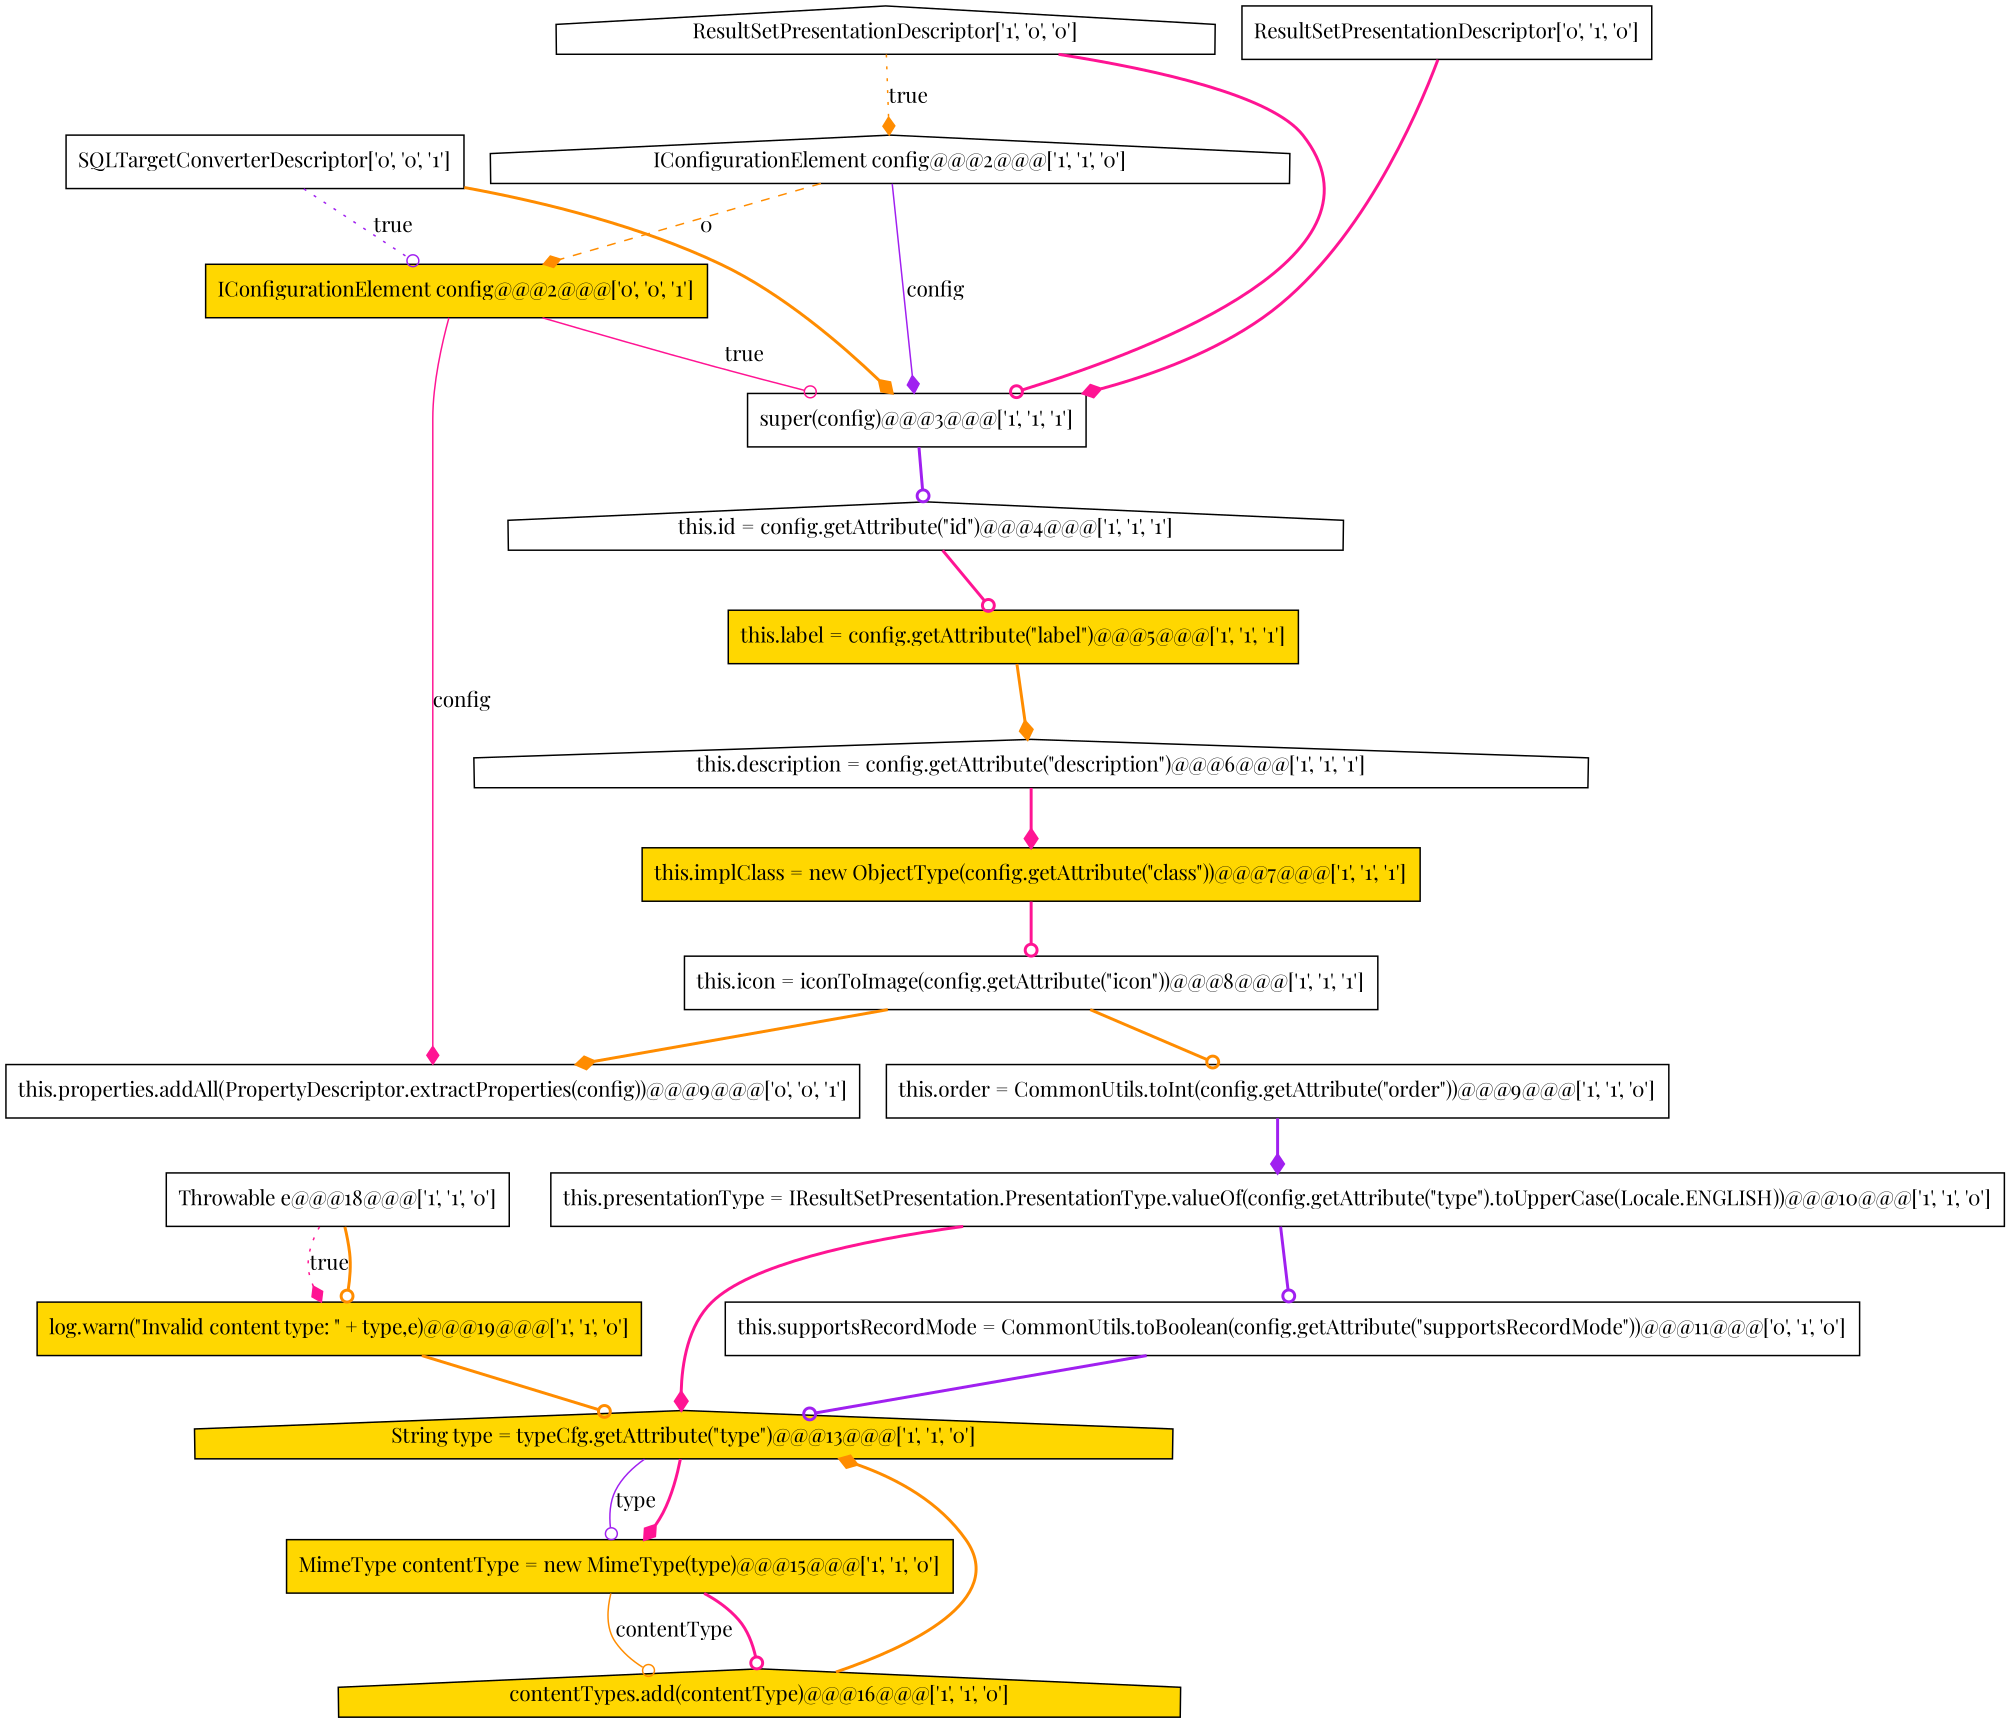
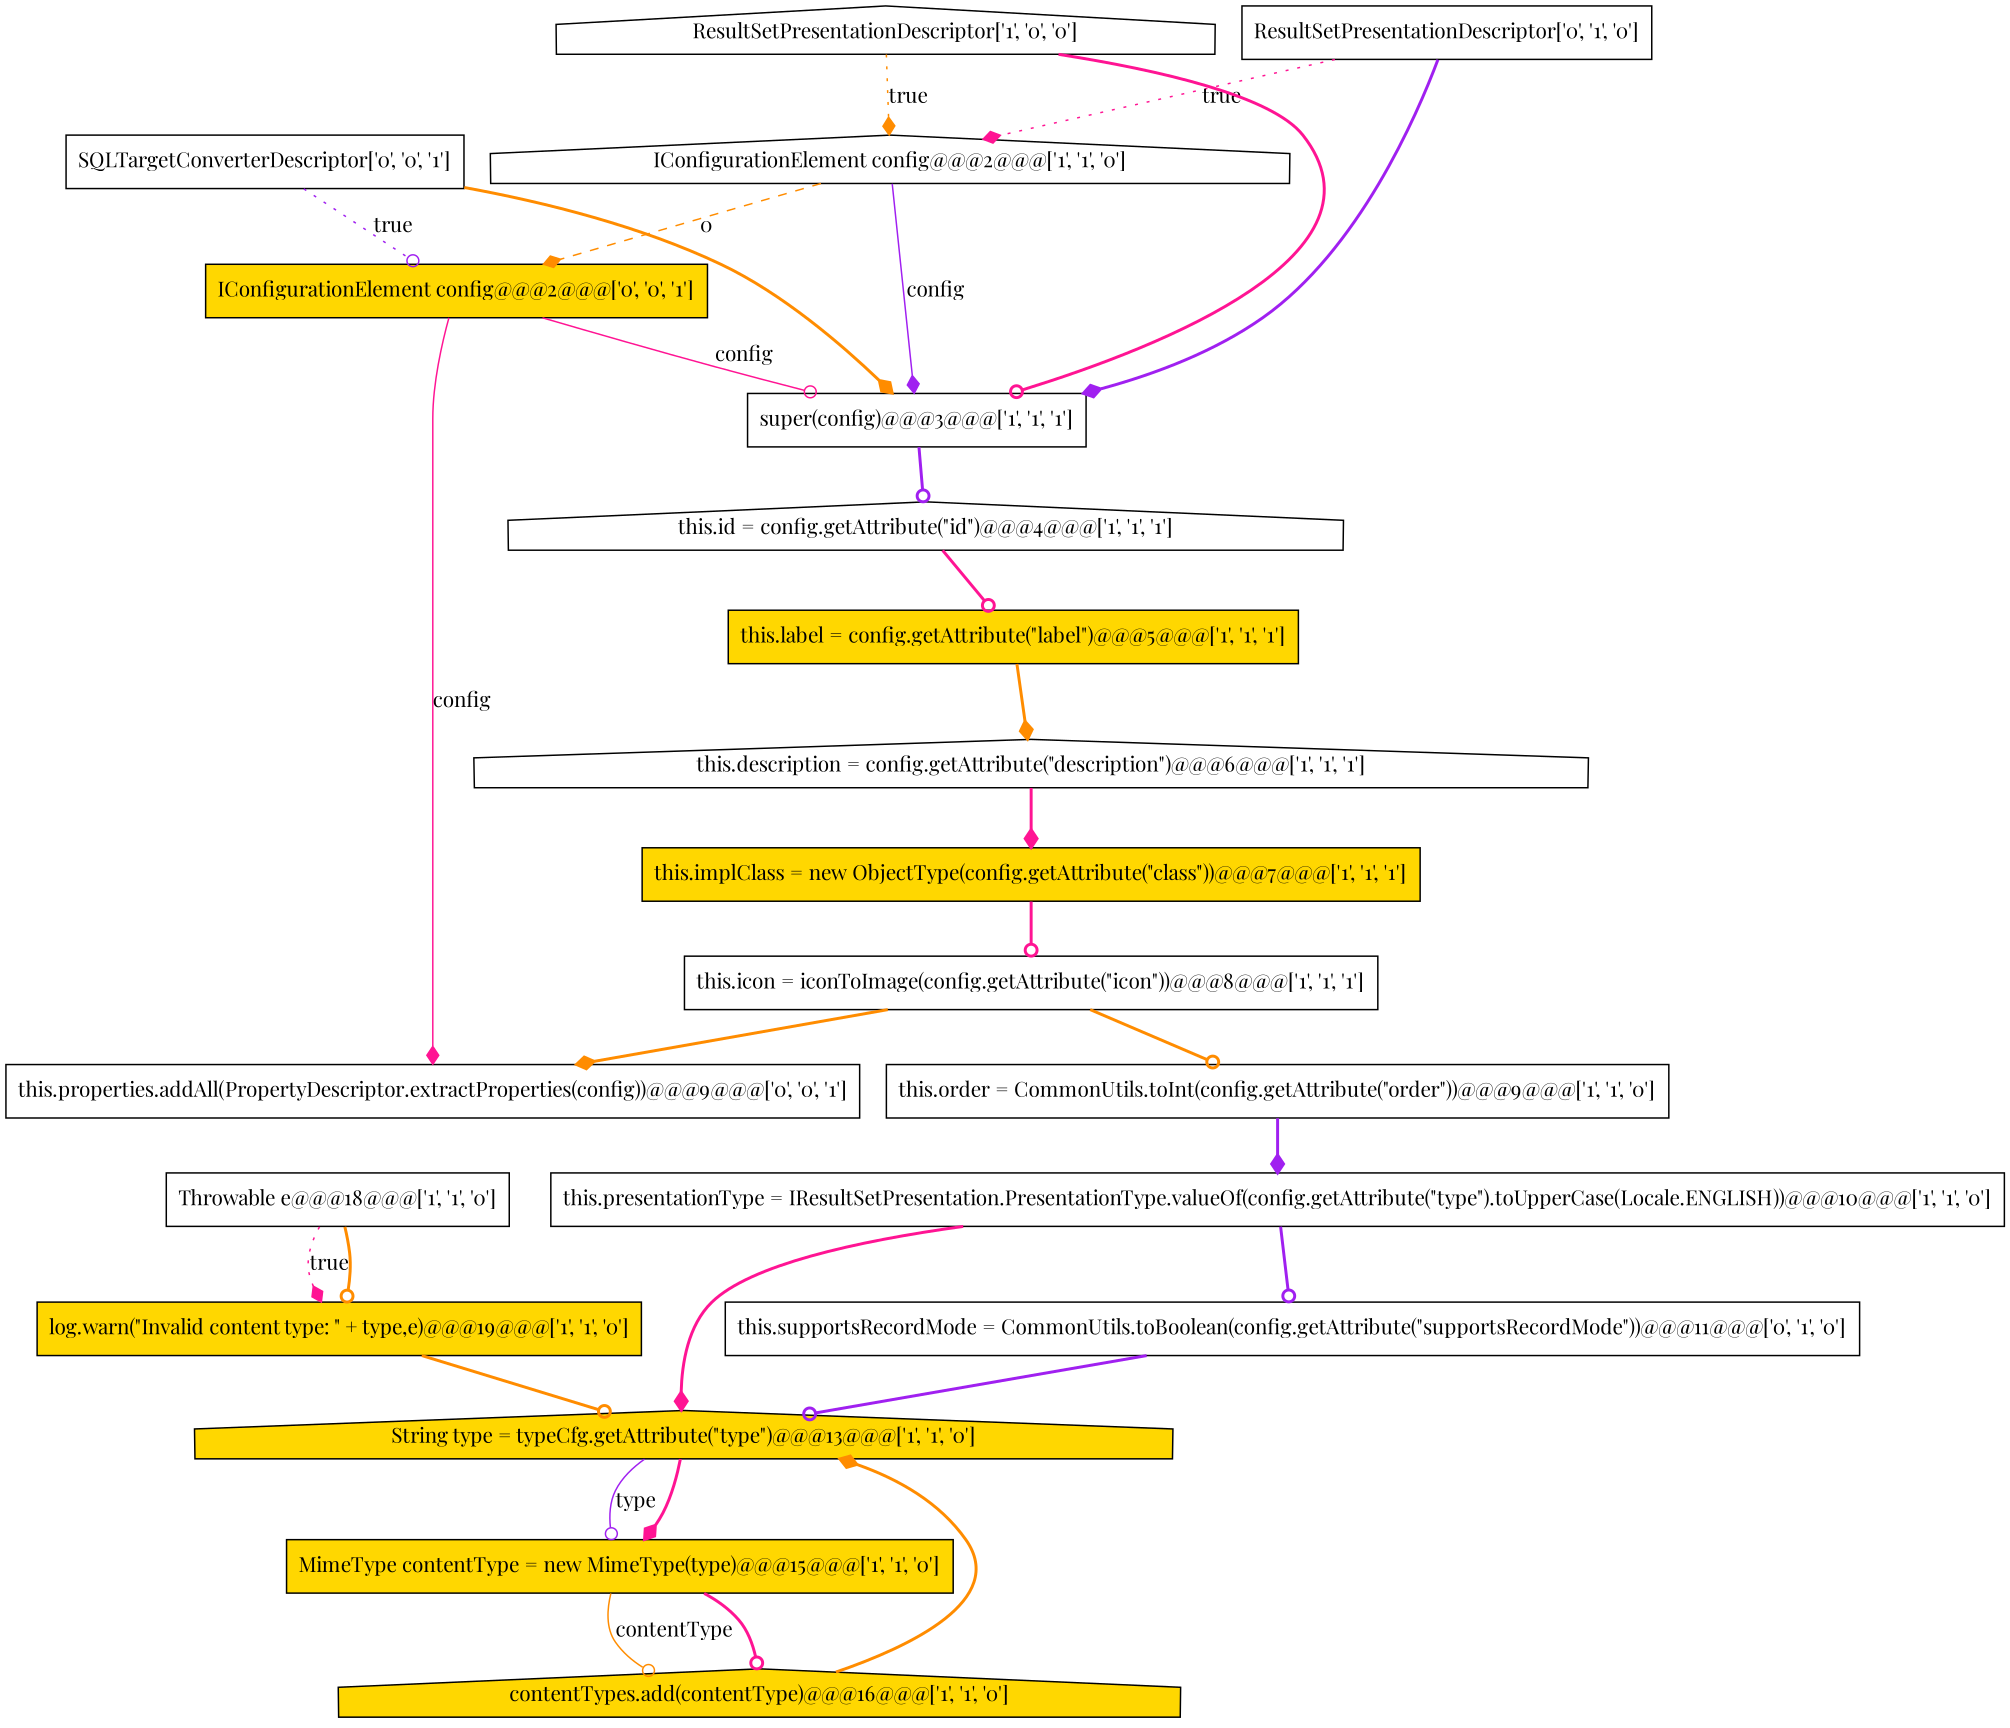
edge "ResultSetPresentationDescriptor['0', '1', '0']" -> "IConfigurationElement config@@@2@@@['1', '1', '0']": added, label "true"
edge "ResultSetPresentationDescriptor['0', '1', '0']" -> "super(config)@@@3@@@['1', '1', '1']": color deeppink -> purple
edge "IConfigurationElement config@@@2@@@['0', '0', '1']" -> "super(config)@@@3@@@['1', '1', '1']": label "true" -> "config"
